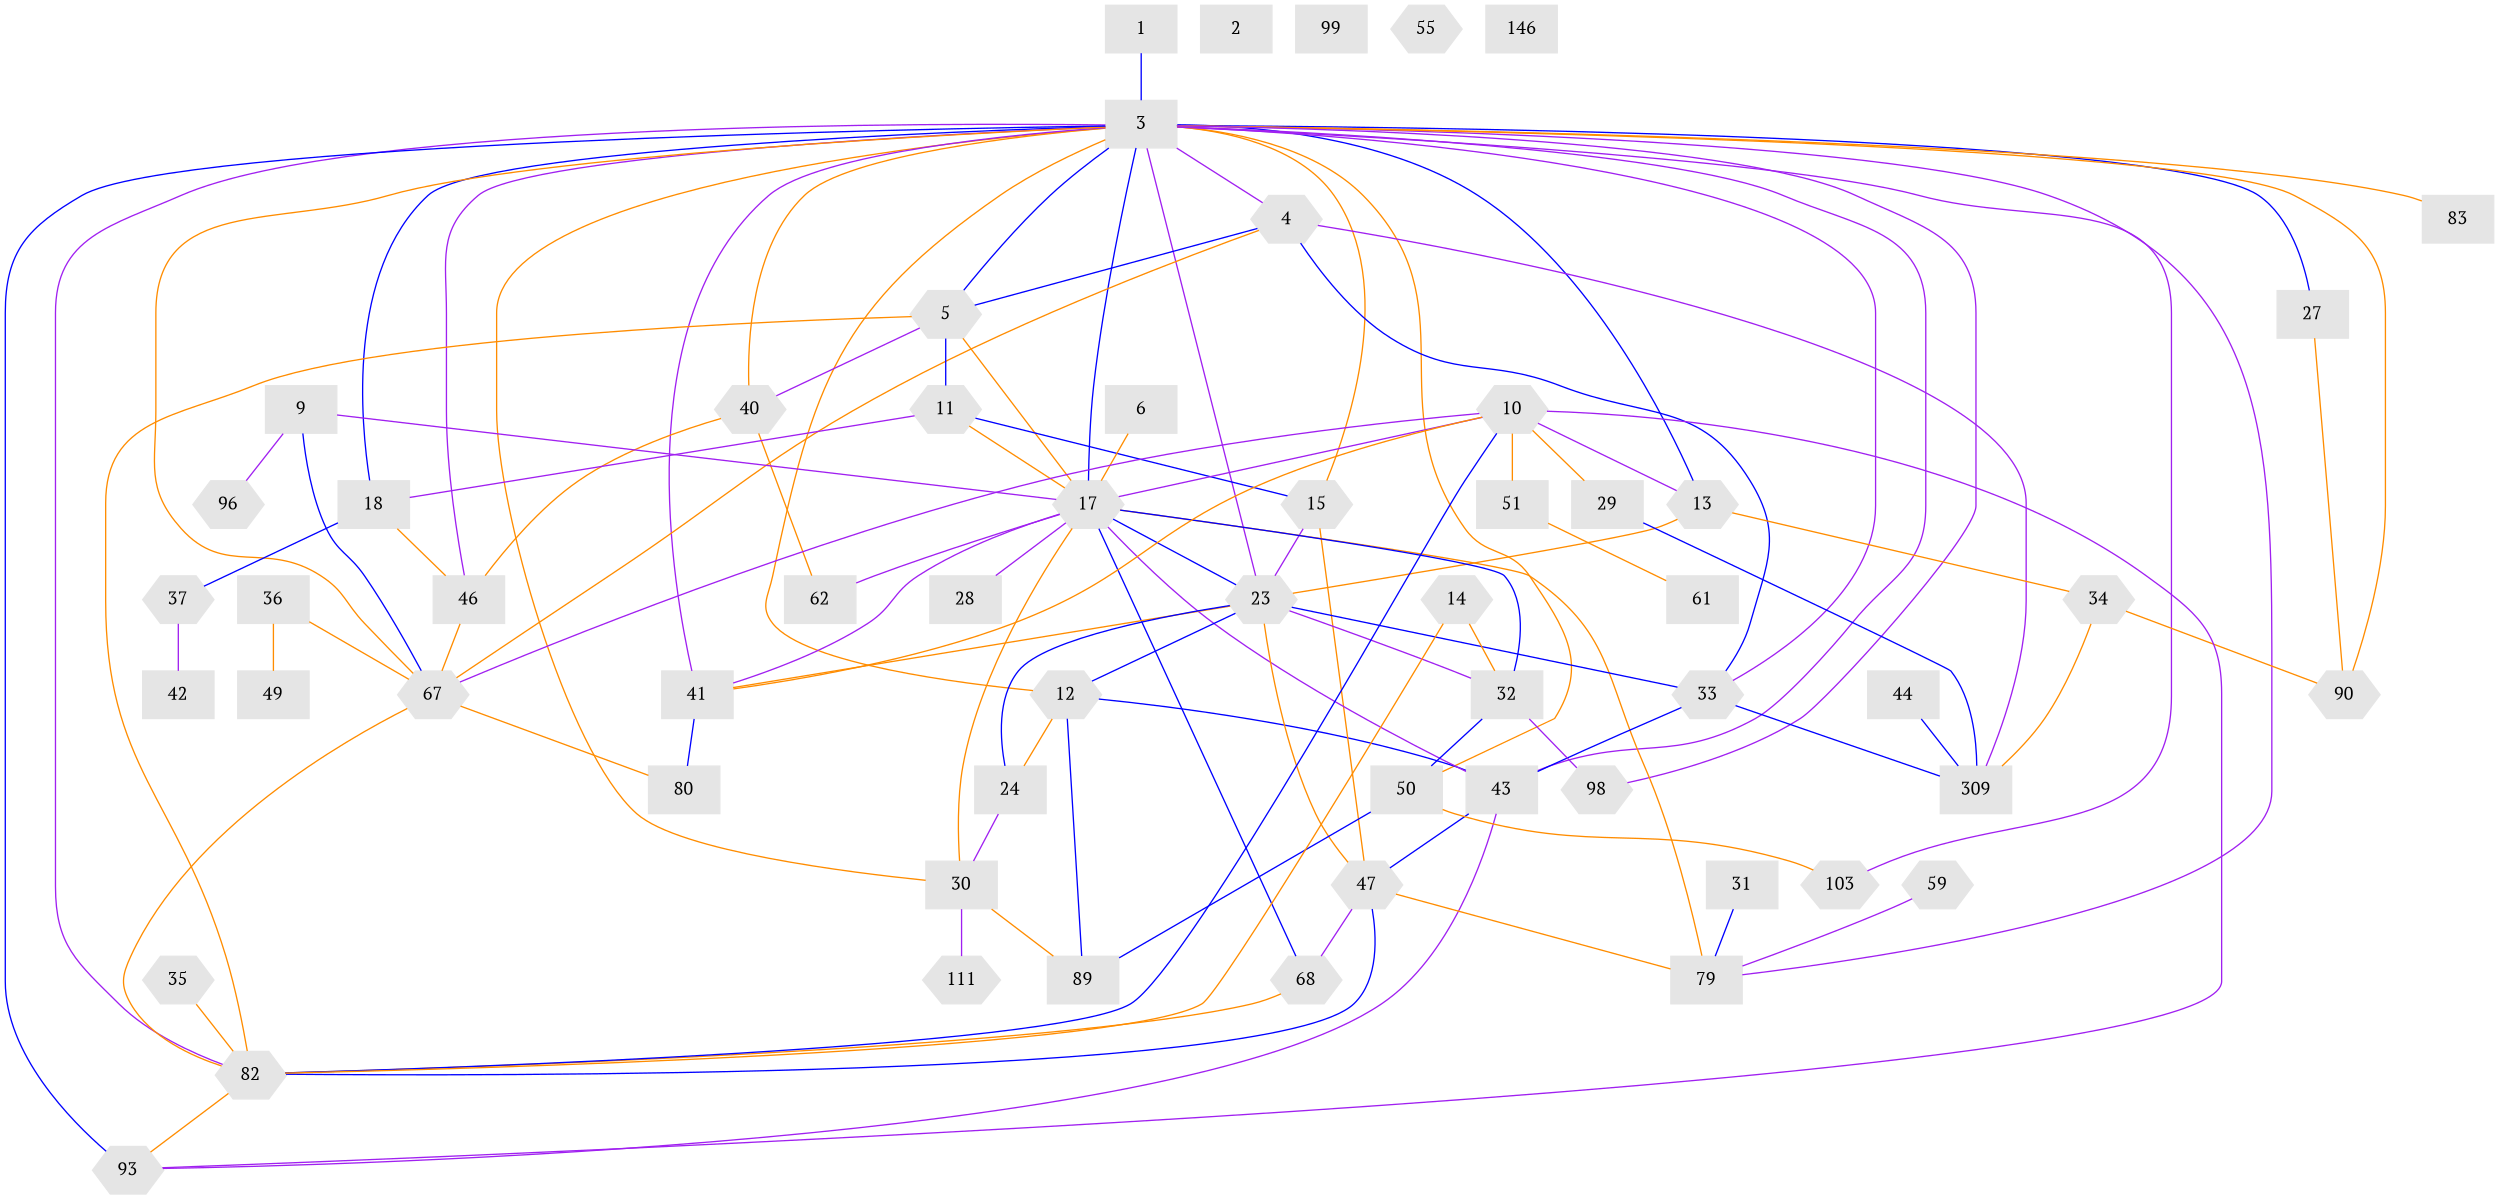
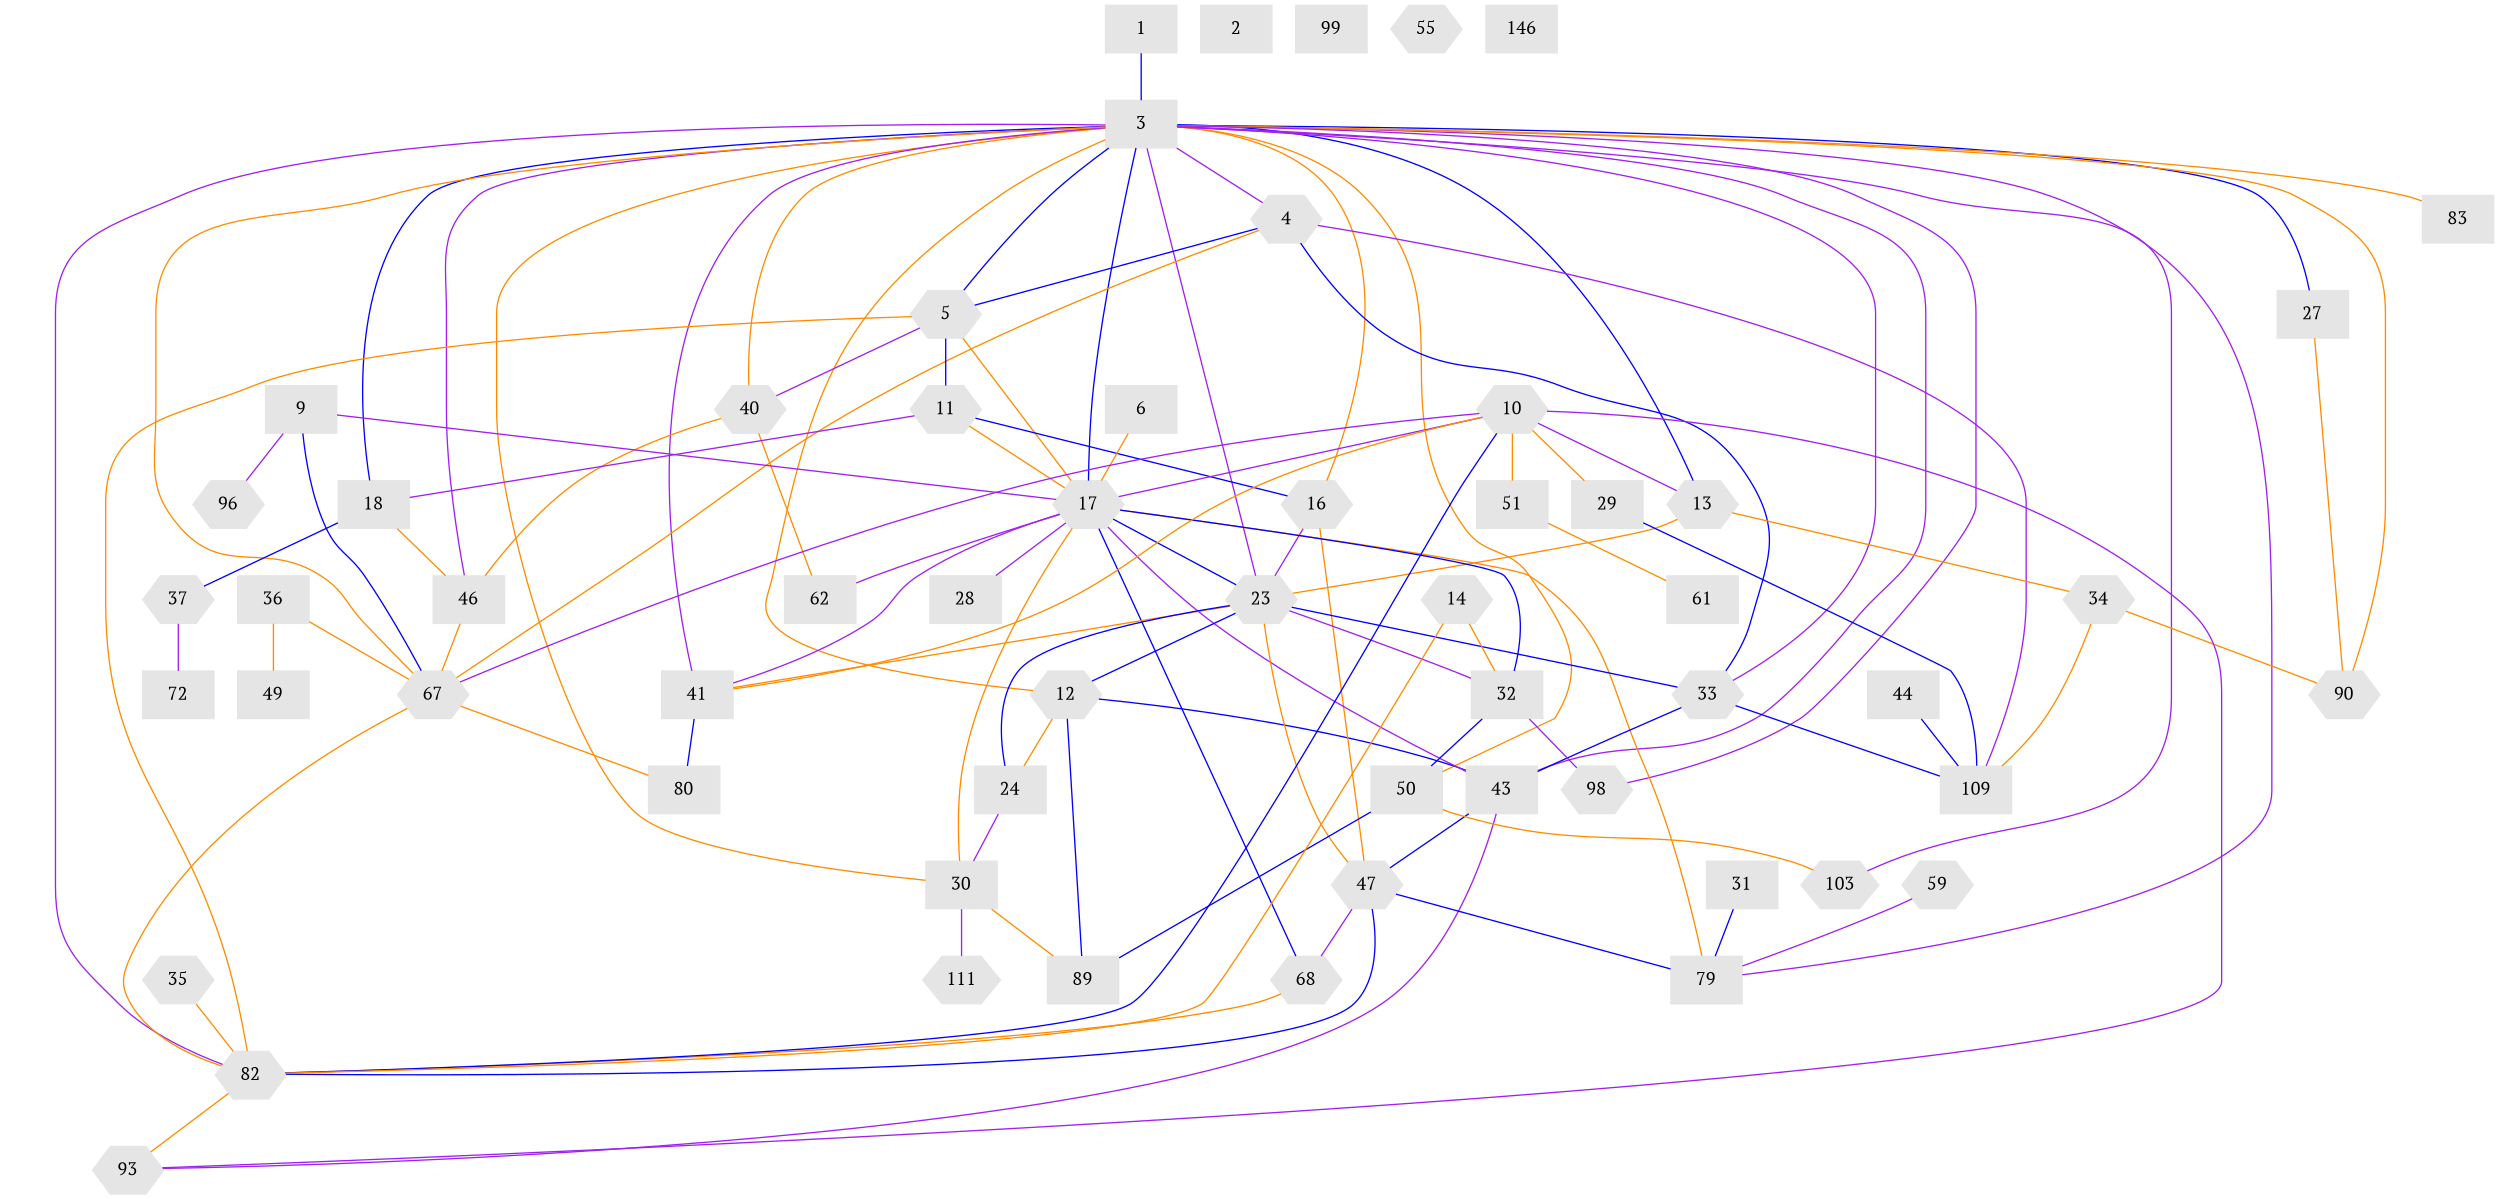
edge "3" -- "93": removed
node "15": label "15" -> "16"
node "42": label "42" -> "72"
node "309": label "309" -> "109"
edge "47" -- "79": color darkorange -> blue
